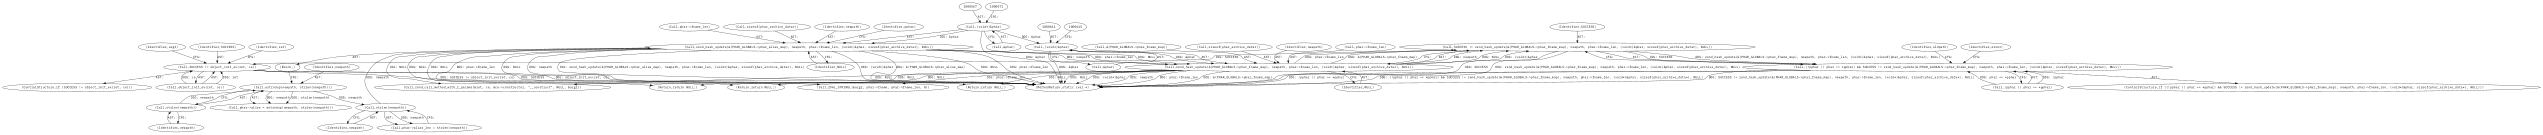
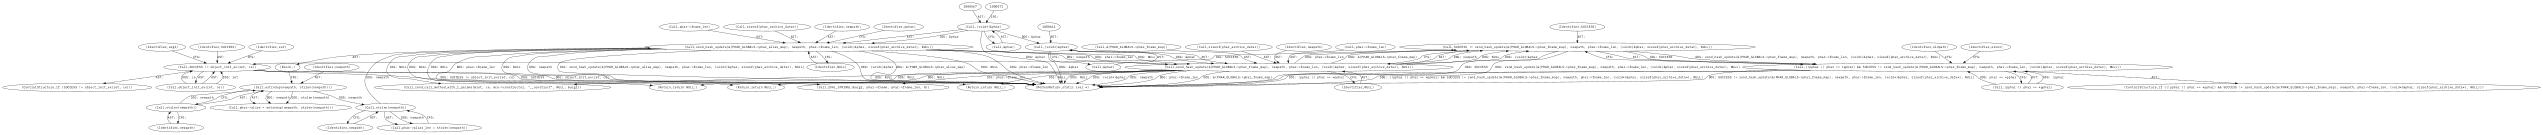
node "1000615": removed
